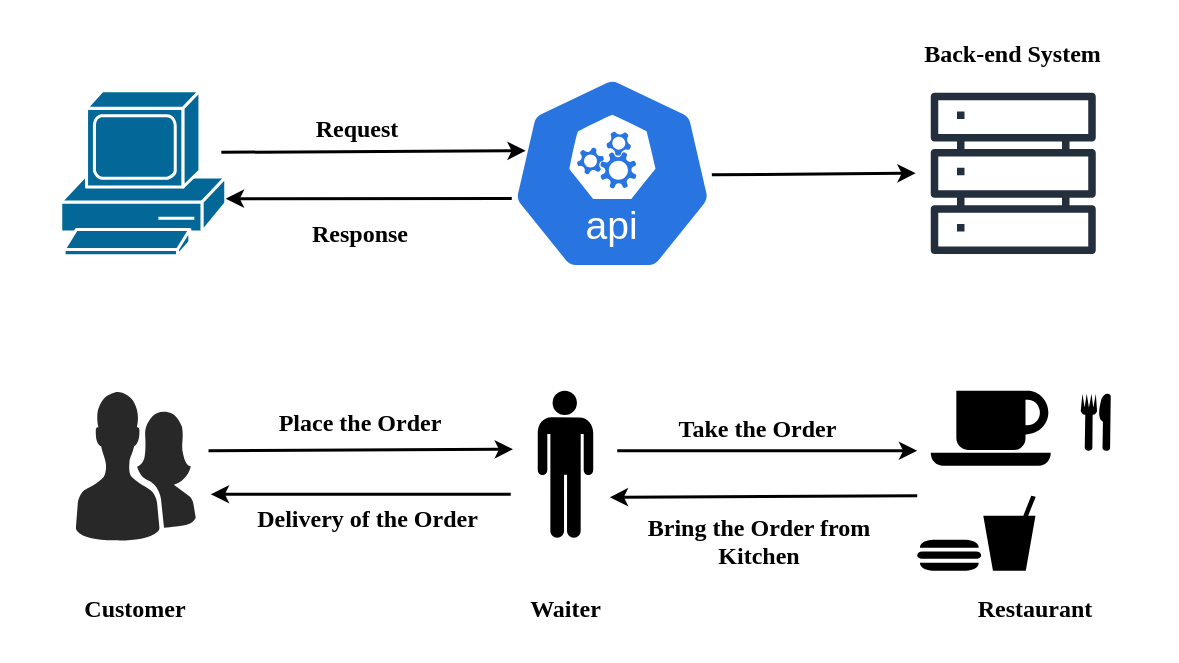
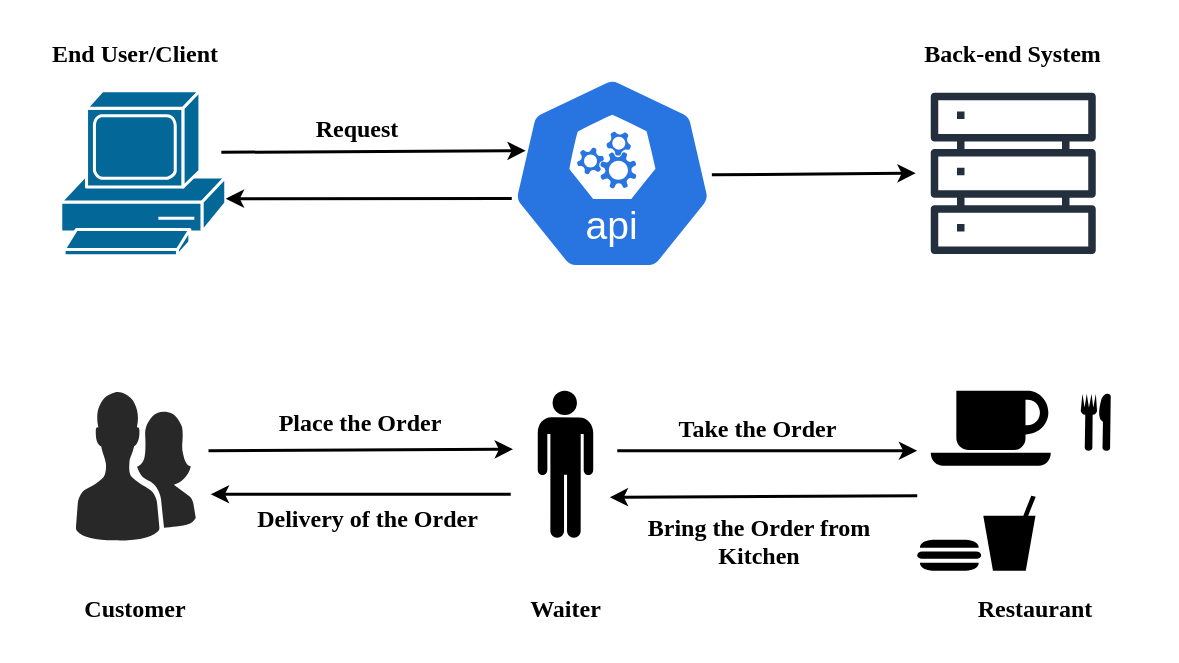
node "End User/Client": added
node "Response": removed
